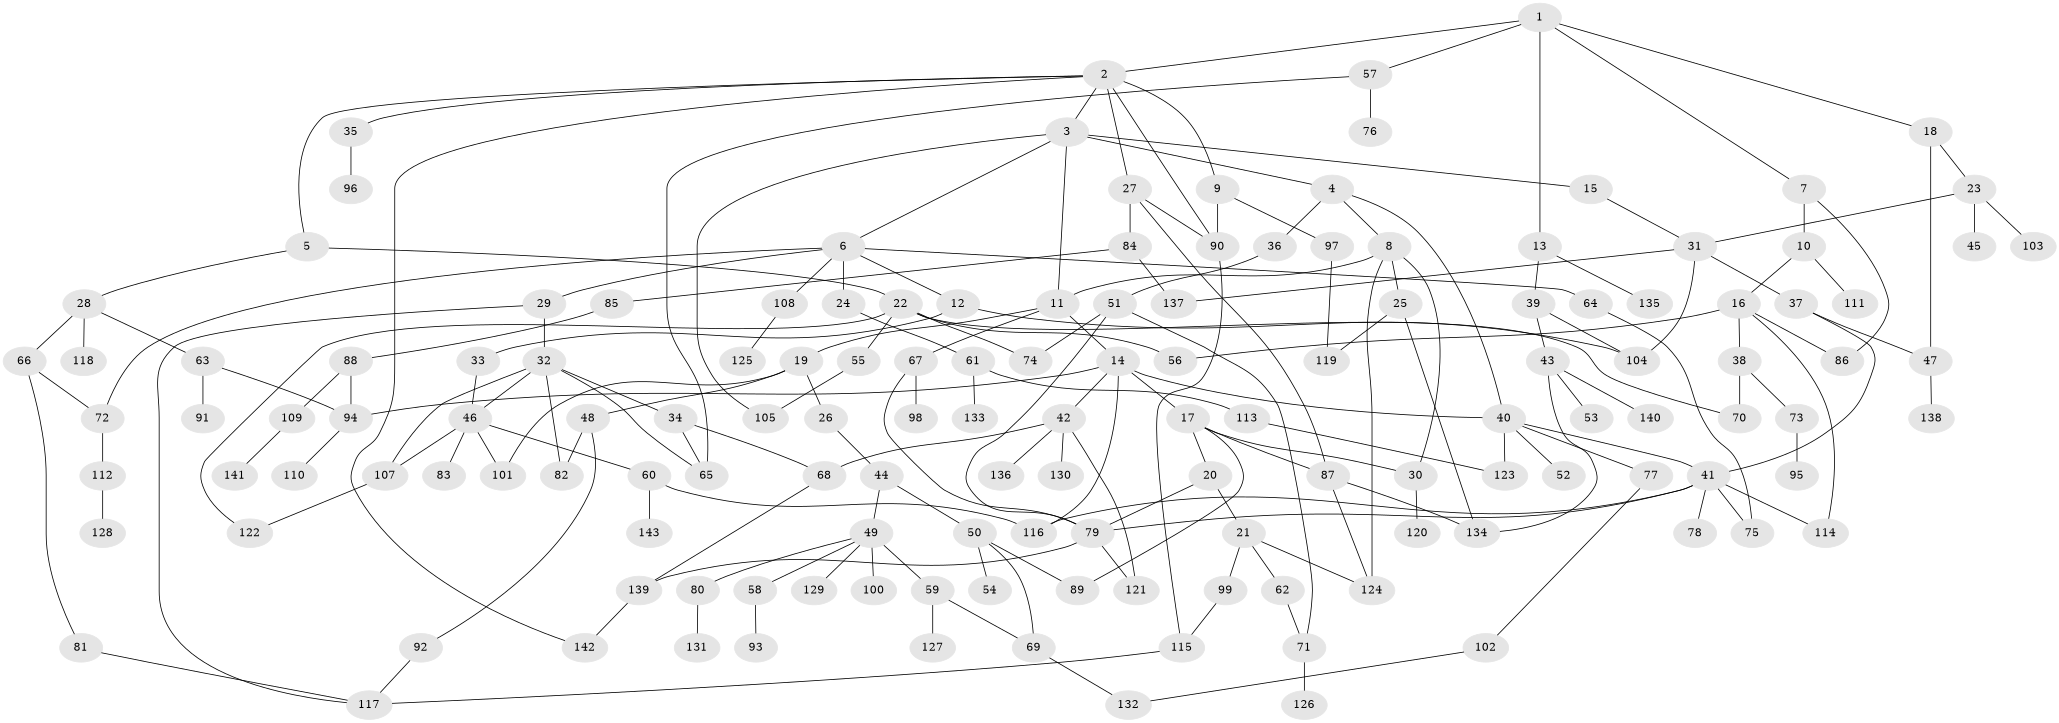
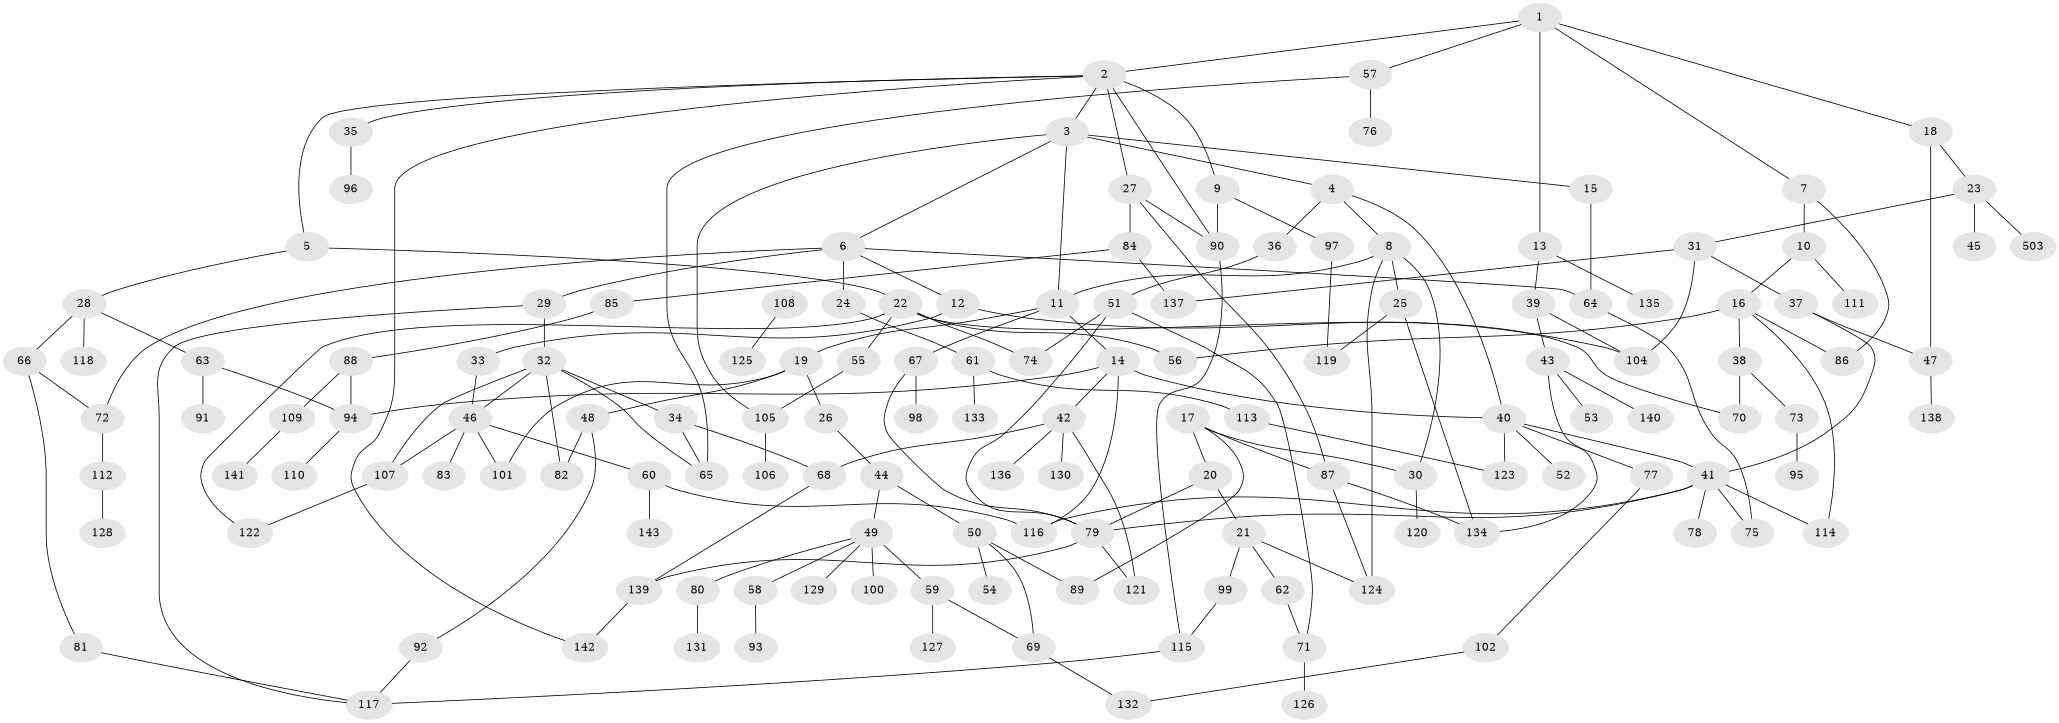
edge "15" -- "31": now "15" -- "64"
node "103": label "103" -> "503"
edge "6" -- "108": removed
edge "14" -- "17": removed
node "106": added
